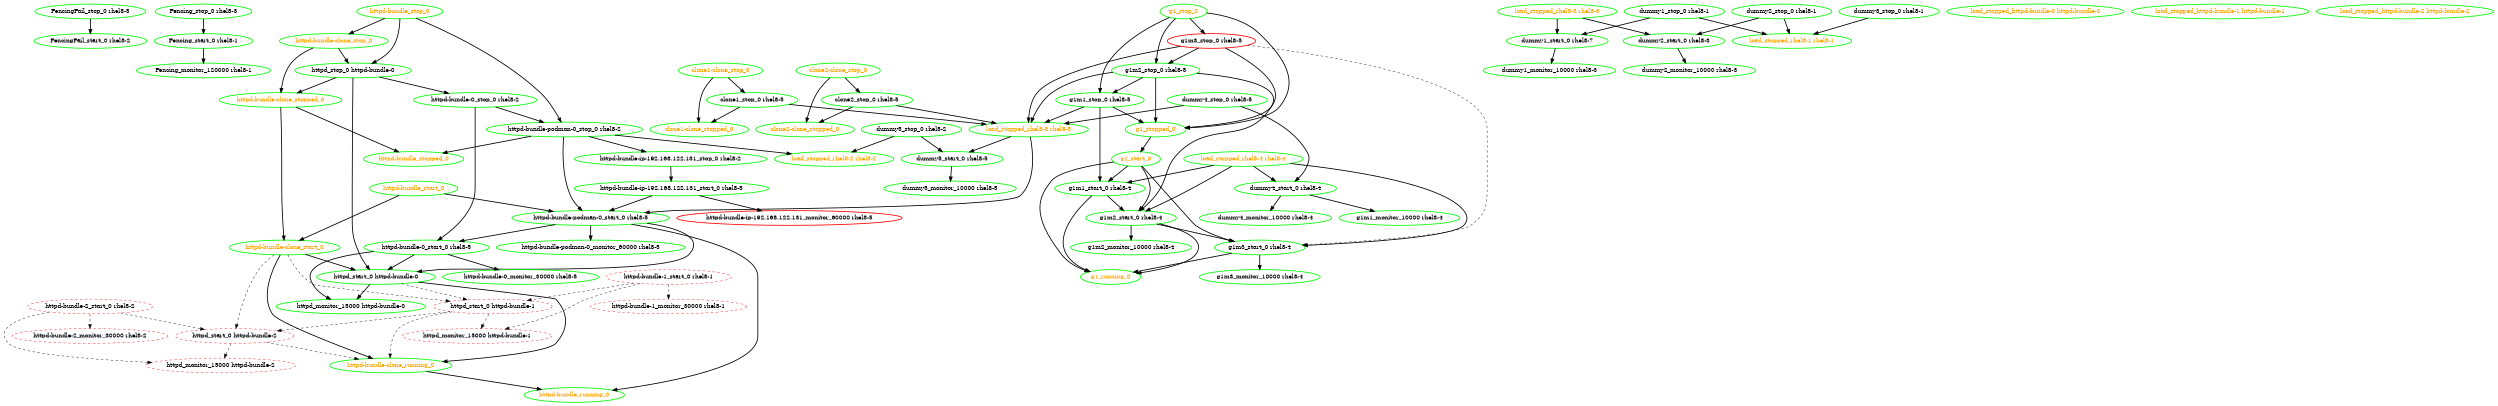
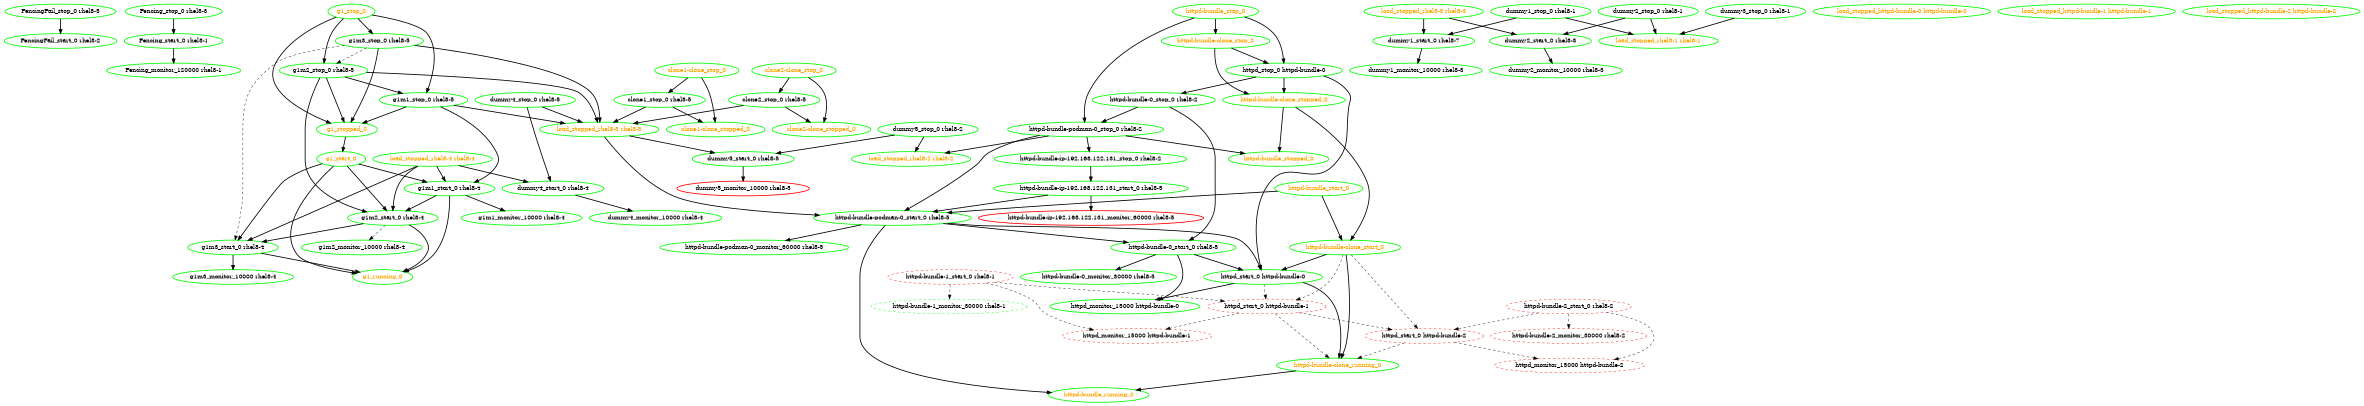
node "g1m3_stop_0 rhel8-5": color red -> green
edge "g1m3_stop_0 rhel8-5" -> "g1m2_stop_0 rhel8-5": style bold -> dashed
node "dummy5_monitor_10000 rhel8-5": color green -> red
edge "dummy4_start_0 rhel8-4" -> "g1m1_monitor_10000 rhel8-4": now "g1m1_start_0 rhel8-4" -> "g1m1_monitor_10000 rhel8-4"
edge "g1m2_start_0 rhel8-4" -> "g1m2_monitor_10000 rhel8-4": style bold -> dashed
node "httpd-bundle-1_monitor_30000 rhel8-1": color red -> green
